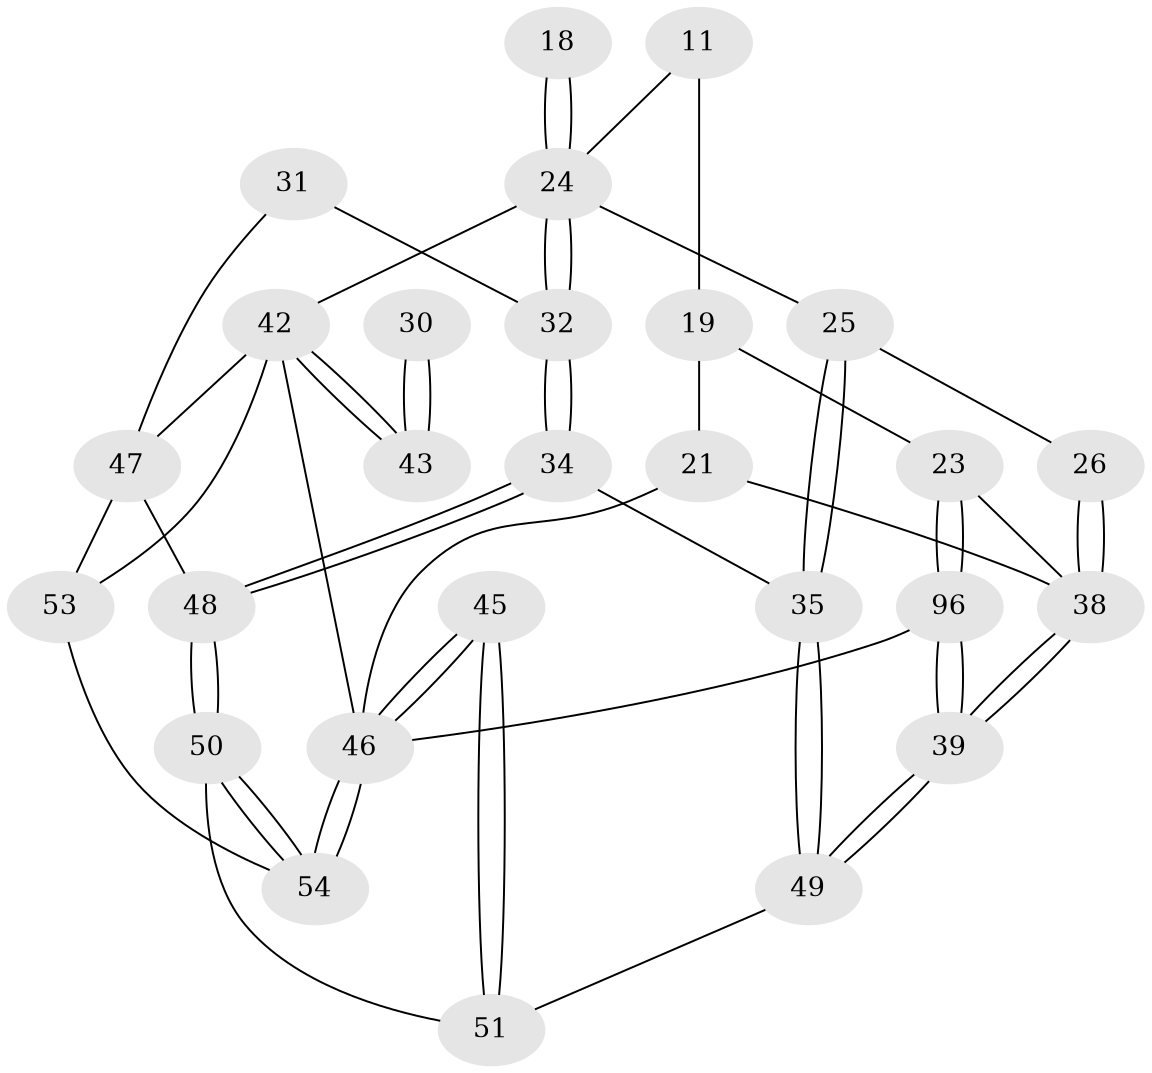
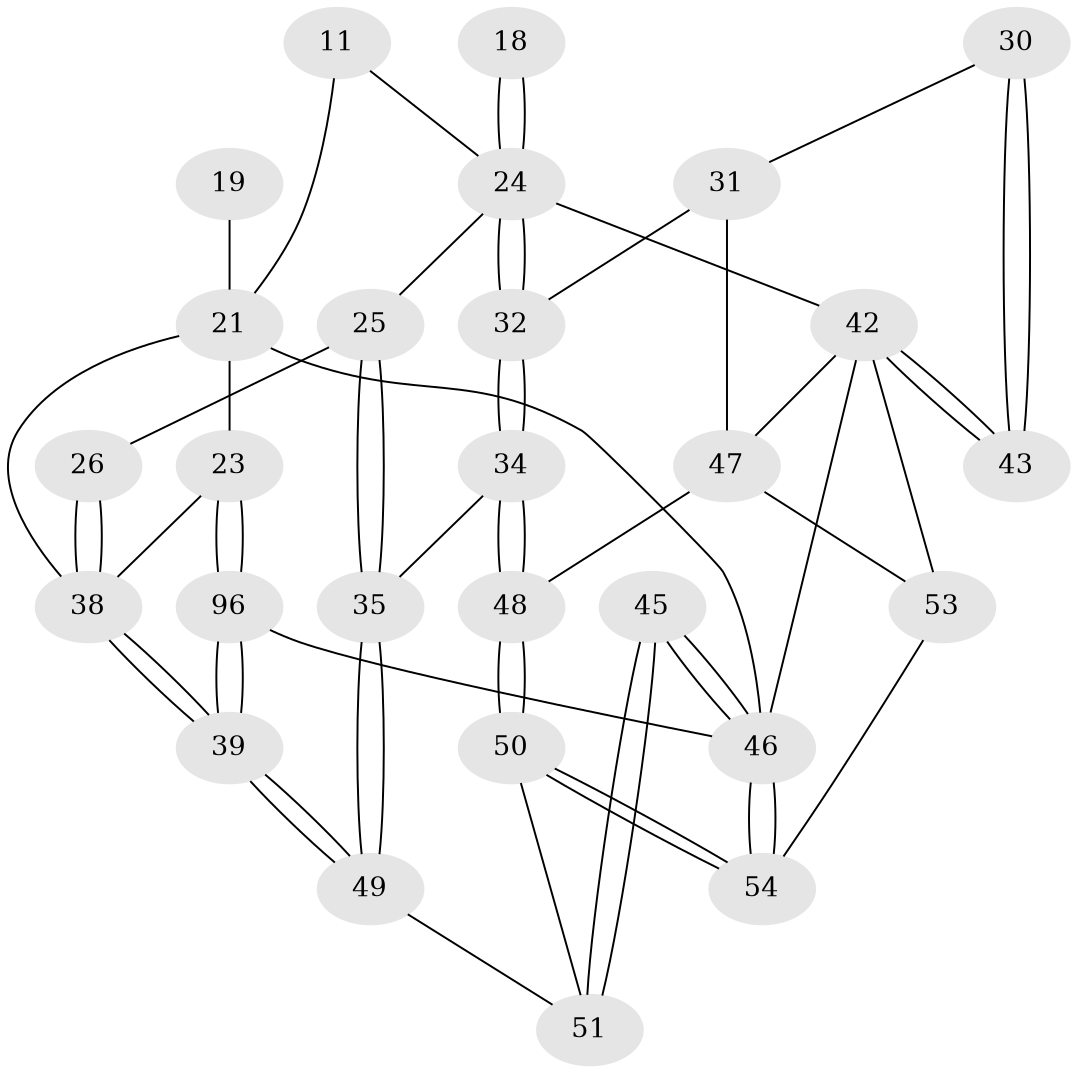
edge "30" -- "31": added
edge "11" -- "19": now "11" -- "21"
edge "19" -- "23": now "21" -- "23"
